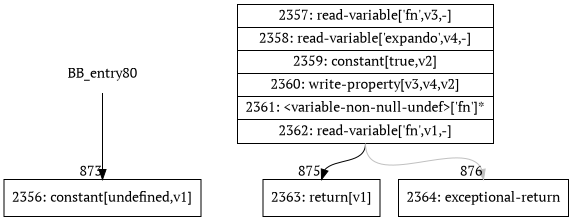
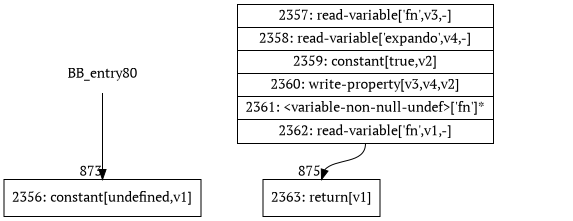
node "2364: exceptional-return": removed
